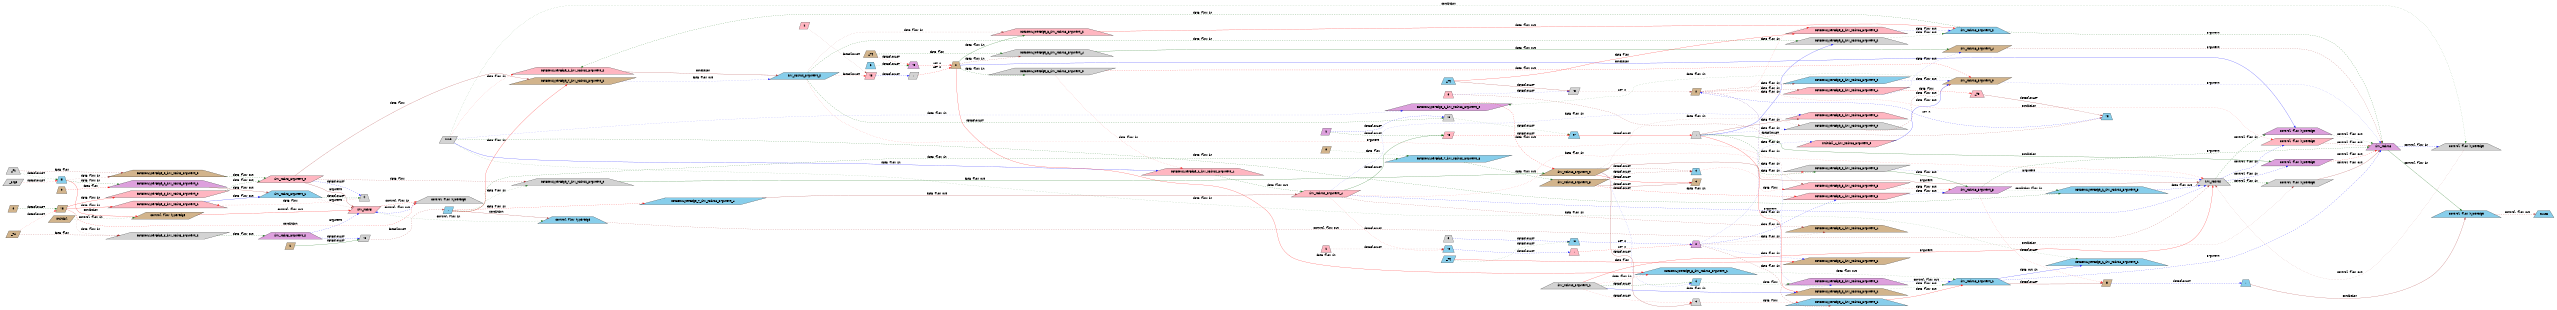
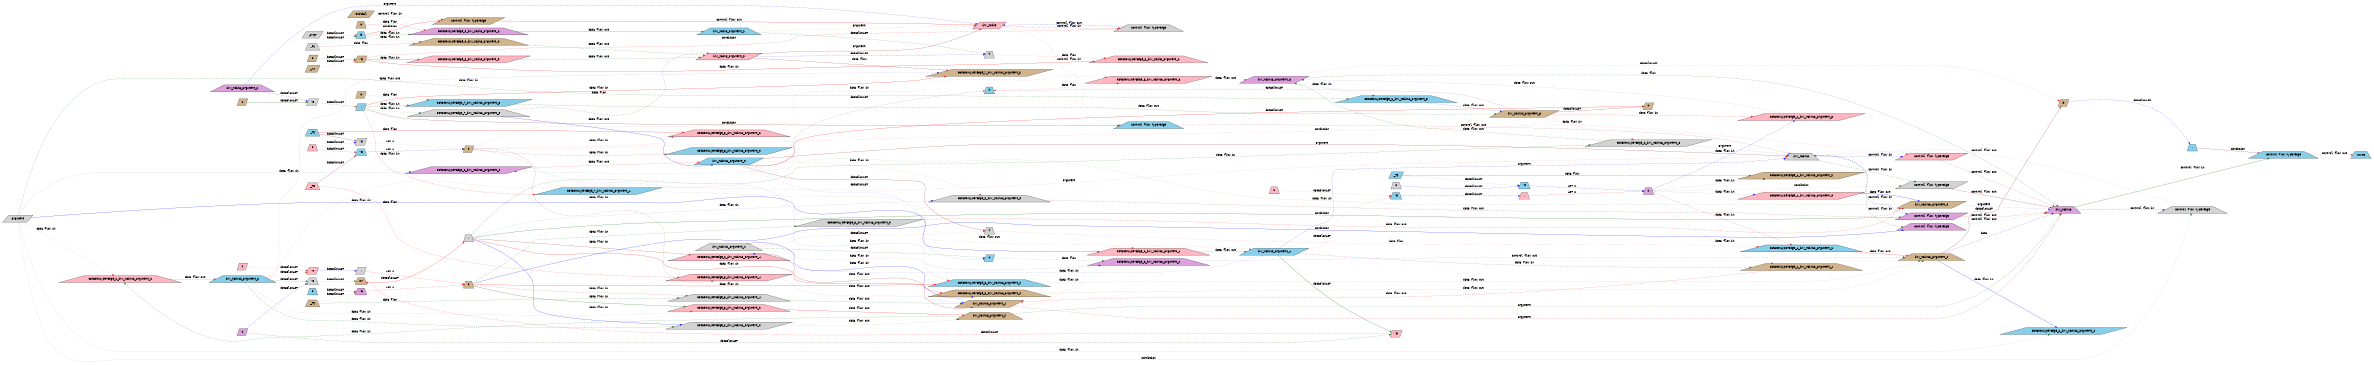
edge "DataFowHyperEdge_5_inv_main18_argument_2" -> "inv_main18_argument_2": removed, label "data flow out"
node "inv_main18_argument_2": fillcolor skyblue -> tan
node "DataFowHyperEdge_2_inv_main18_argument_2": shape trapezium -> parallelogram
edge "DataFowHyperEdge_3_inv_main18_argument_4" -> "inv_main18_argument_4": style solid -> dashed
edge "DataFowHyperEdge_1_inv_main12_argument_2" -> "inv_main12_argument_2": label "condition" -> "data flow out"
node "inv_main12_argument_2": shape parallelogram -> trapezium
edge "DataFowHyperEdge_7_inv_main12_argument_2" -> "inv_main12_argument_2": reversed
edge "DataFowHyperEdge_5_inv_main18_argument_0" -> "inv_main18_argument_0": removed, label "data flow out"
edge "DataFowHyperEdge_5_inv_main18_argument_4" -> "_T8": reversed
edge "DataFowHyperEdge_3_inv_main18_argument_0" -> "DataFowHyperEdge_1_inv_main12_argument_4": now "inv_main18_argument_4" -> "DataFowHyperEdge_1_inv_main12_argument_4"
node "Or": fillcolor skyblue -> tan
node "true": label "true" -> "argument"
node "Initial_4_inv_main18_argument_0": label "Initial_4_inv_main18_argument_0" -> "DataFowHyperEdge_4_inv_main18_argument_0"
edge "inv_main18_argument_3" -> "inv_main18": label "argument" -> "data flow"
edge "inv_main12_argument_4" -> "DataFowHyperEdge_2_inv_main18_argument_3": now "inv_main12_argument_3" -> "DataFowHyperEdge_2_inv_main18_argument_3"
node "inv_main12_argument_0": fillcolor tan -> skyblue
edge "DataFowHyperEdge_2_inv_main18_argument_3" -> "inv_main18_argument_3": style solid -> dashed
edge "inv_main5_argument_0" -> "DataFowHyperEdge_7_inv_main12_argument_0": reversed
edge "DataFowHyperEdge_7_inv_main12_argument_0" -> "inv_main12_argument_0": color darkgreen -> blue
edge "inv_main18_argument_3" -> "DataFowHyperEdge_1_inv_main12_argument_3": label "condition flow in" -> "data flow in"
edge "DataFowHyperEdge_1_inv_main12_argument_3" -> "inv_main12": now "DataFowHyperEdge_1_inv_main12_argument_3" -> "inv_main12_argument_3"
node "inv_main12_argument_4": fillcolor lightpink -> skyblue
edge "DataFowHyperEdge_7_inv_main12_argument_4" -> "inv_main12_argument_4": style solid -> dotted
edge "DataFowHyperEdge_6_inv_main5_argument_1" -> "inv_main5_argument_1": removed, label "data flow out"
node "DataFowHyperEdge_6_inv_main5_argument_2": removed
edge "inv_main12_argument_1" -> "inv_main12": removed, label "argument"
edge "inv_main18_argument_1" -> "inv_main18": label "argument" -> "data"
node "DataFowHyperEdge_1_inv_main12_argument_1": shape trapezium -> parallelogram
edge "inv_main18_argument_1" -> "DataFowHyperEdge_1_inv_main12_argument_1": label "data out in" -> "data flow in"
edge "DataFowHyperEdge_2_inv_main18_argument_4" -> "inv_main18_argument_4": added, label "data flow out"
node "inv_main18_argument_1": fillcolor skyblue -> tan
edge "DataFowHyperEdge_4_inv_main18_argument_4" -> "inv_main18_argument_4": added, label "data flow out"
